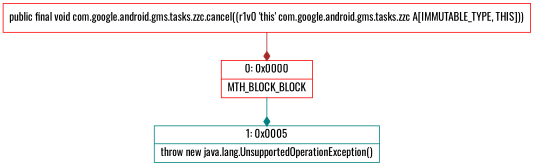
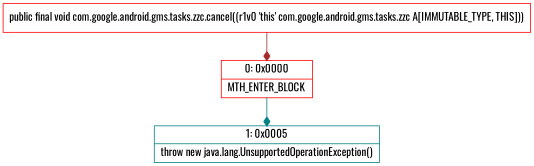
node "0: 0x0000": text "MTH_BLOCK_BLOCK" -> "MTH_ENTER_BLOCK"
